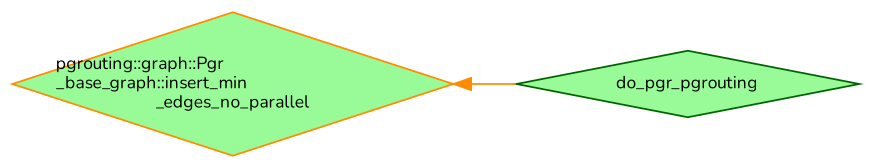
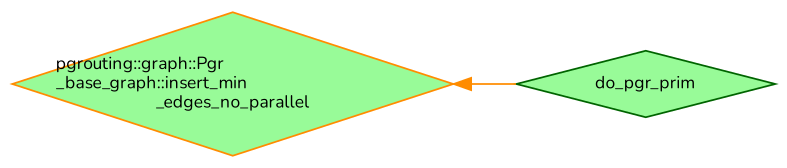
node "do_pgr_pgrouting": label "do_pgr_pgrouting" -> "do_pgr_prim"
